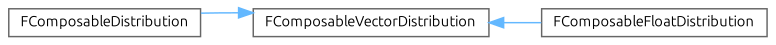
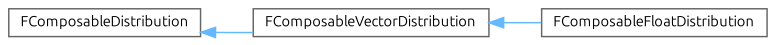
edge "FComposableDistribution" -> "FComposableVectorDistribution": reversed
